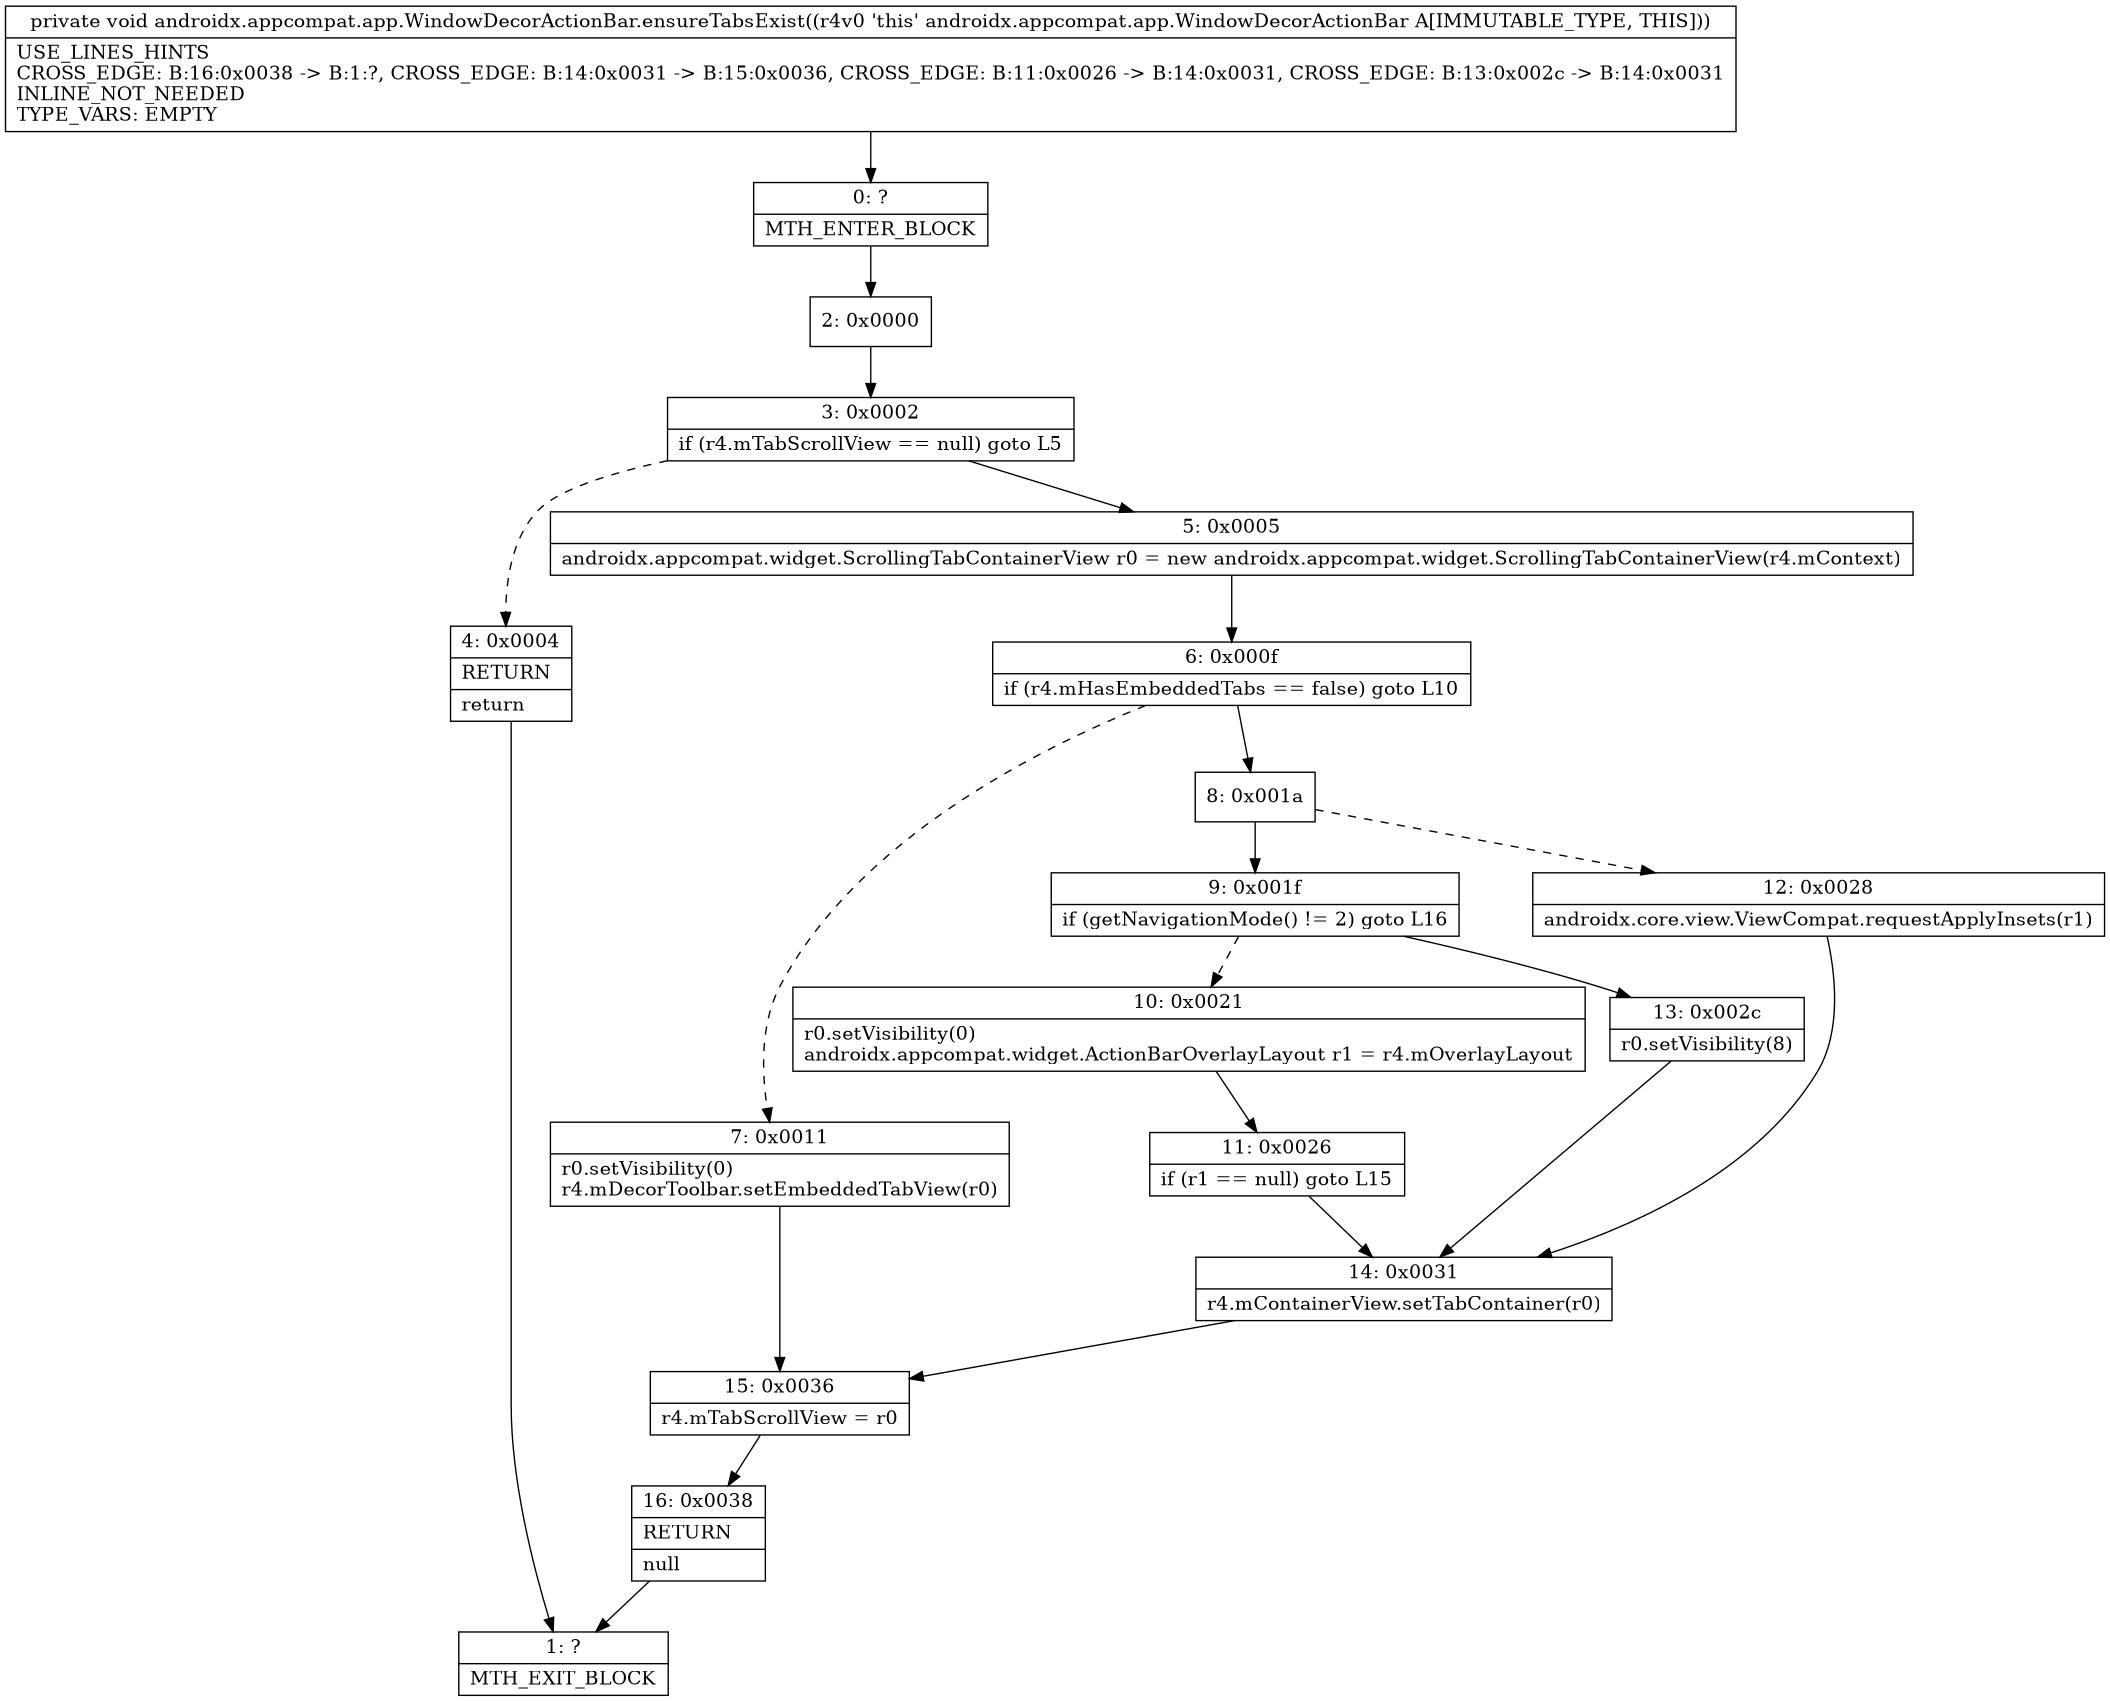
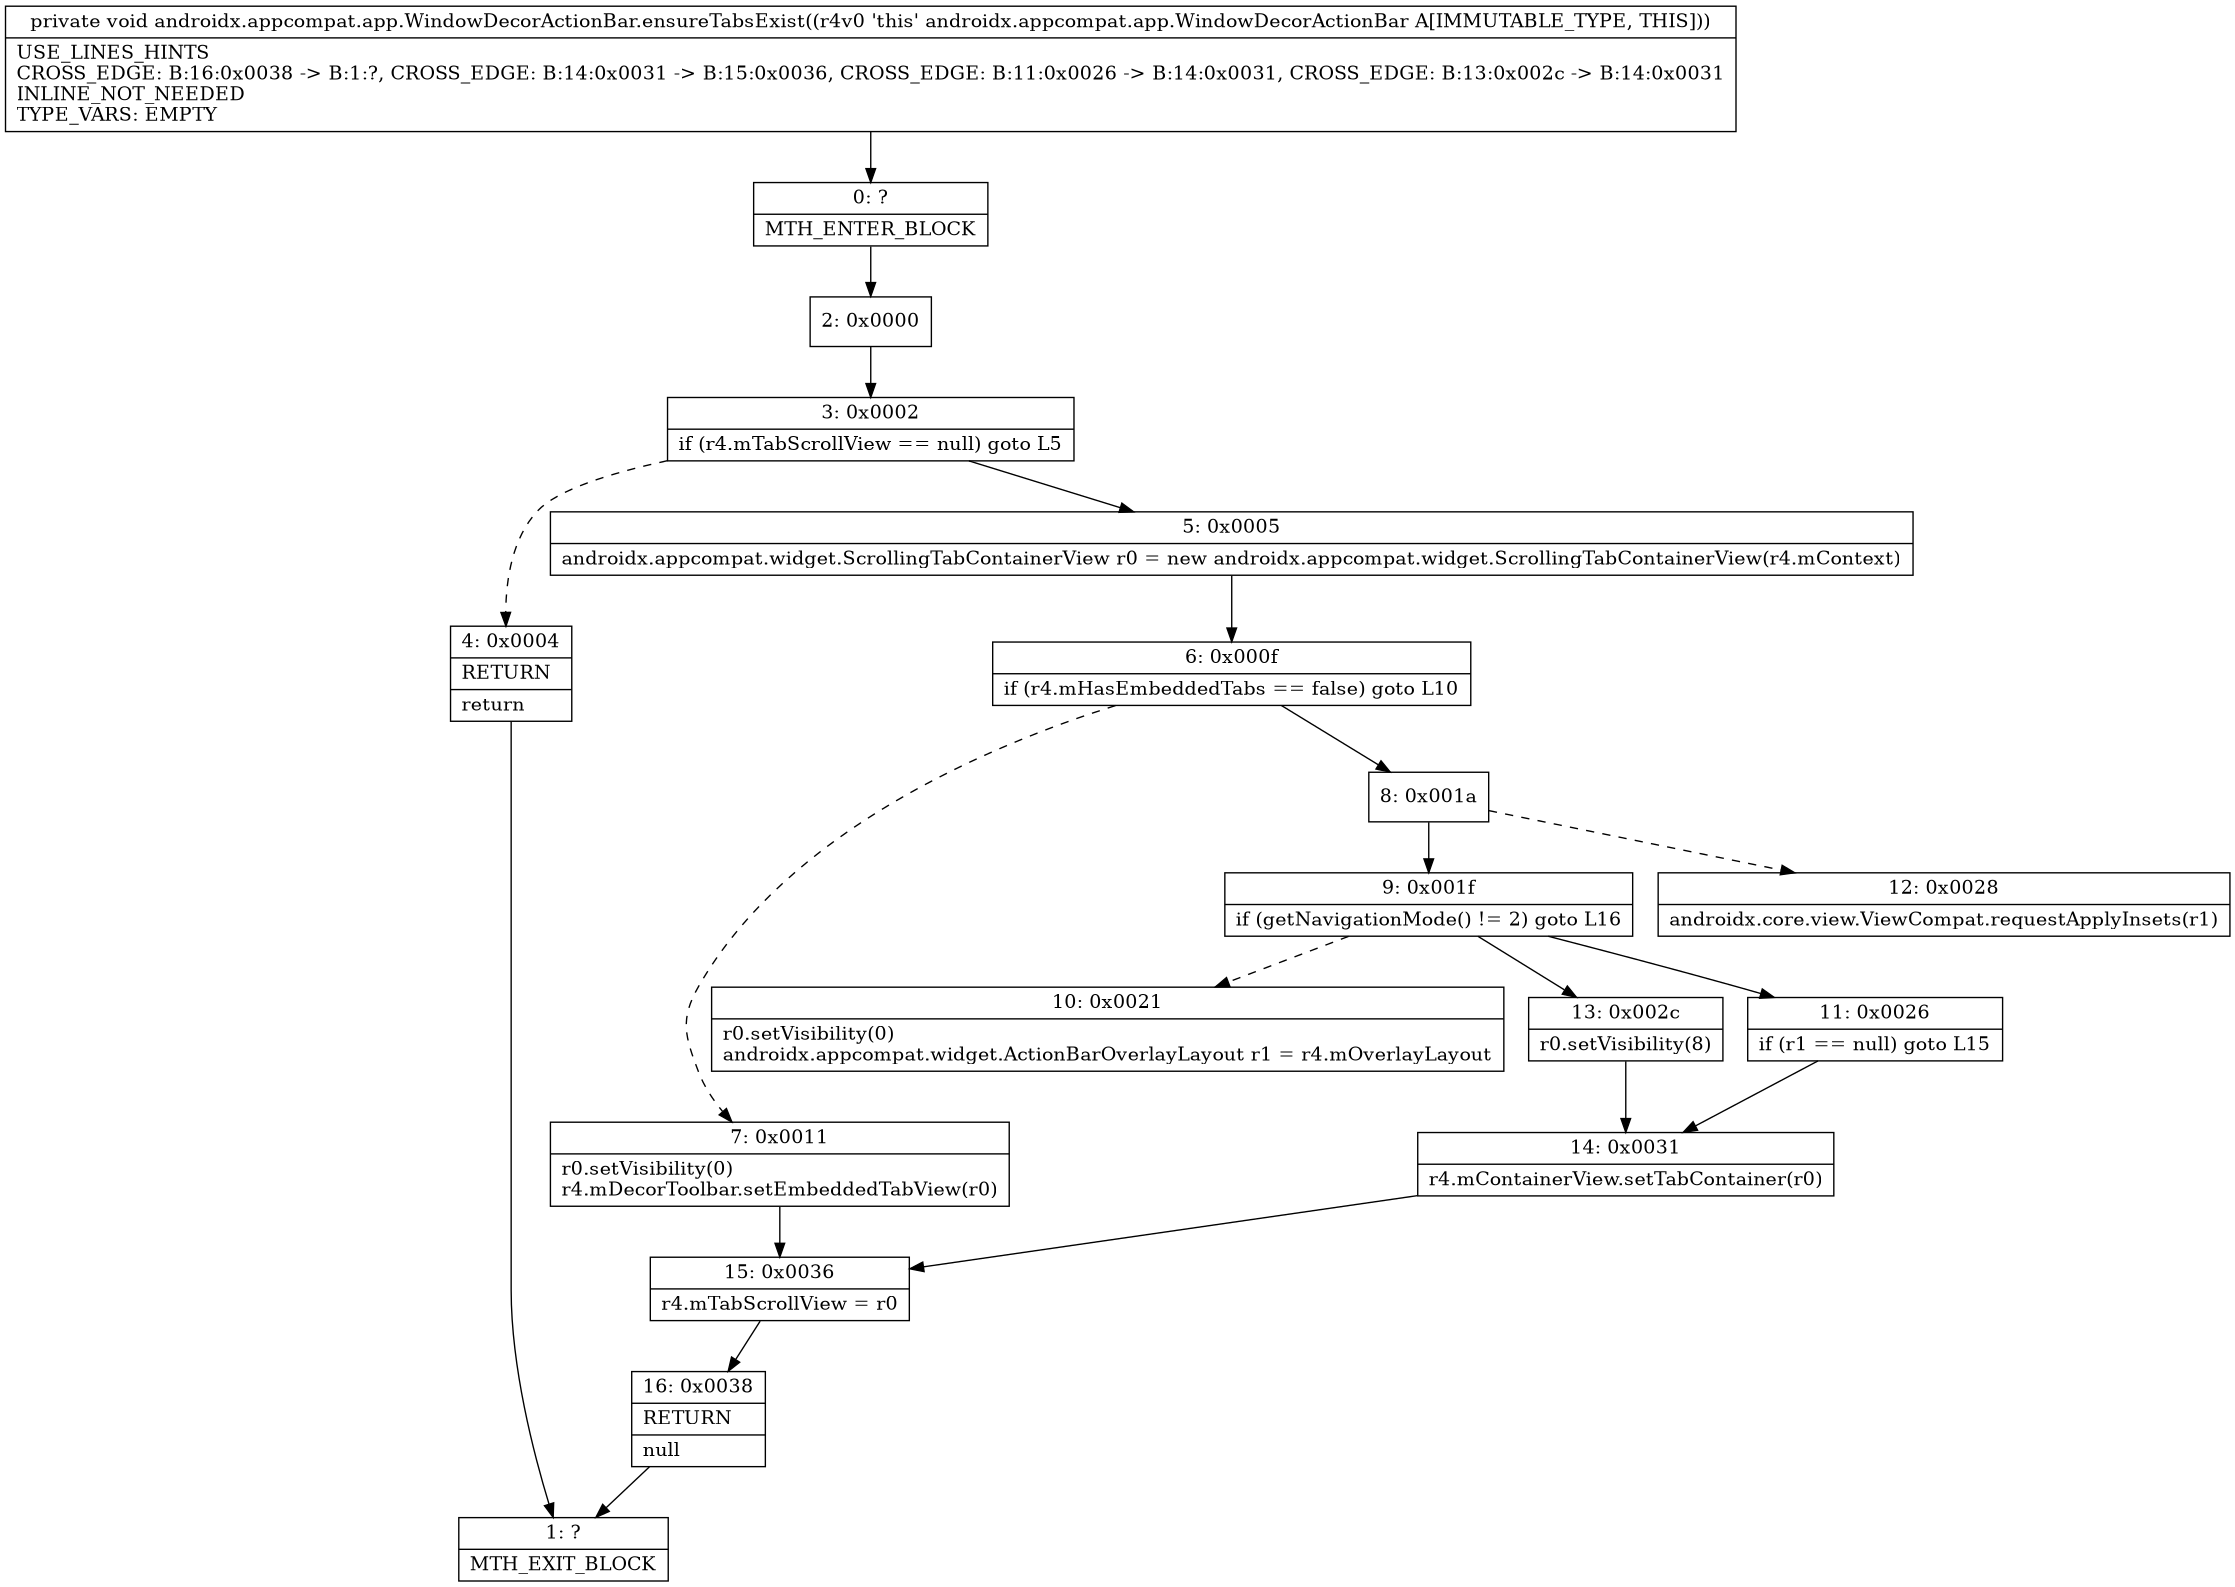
edge "10: 0x0021" -> "11: 0x0026": now "9: 0x001f" -> "11: 0x0026"
edge "12: 0x0028" -> "14: 0x0031": removed
